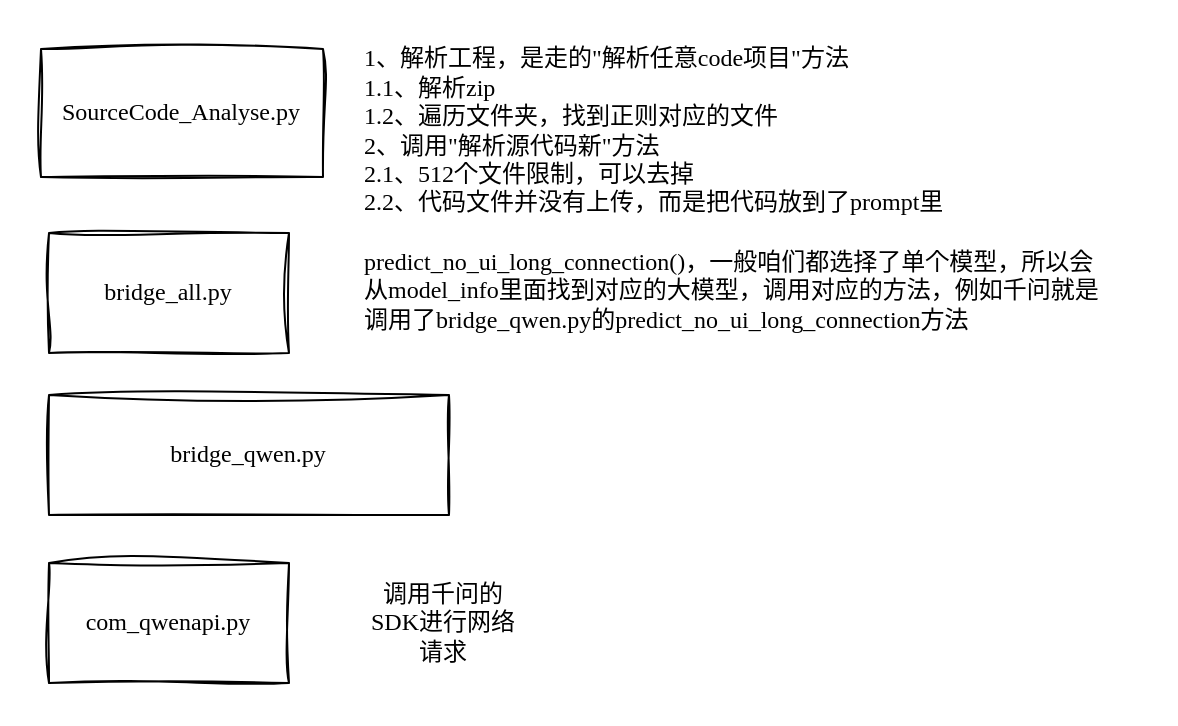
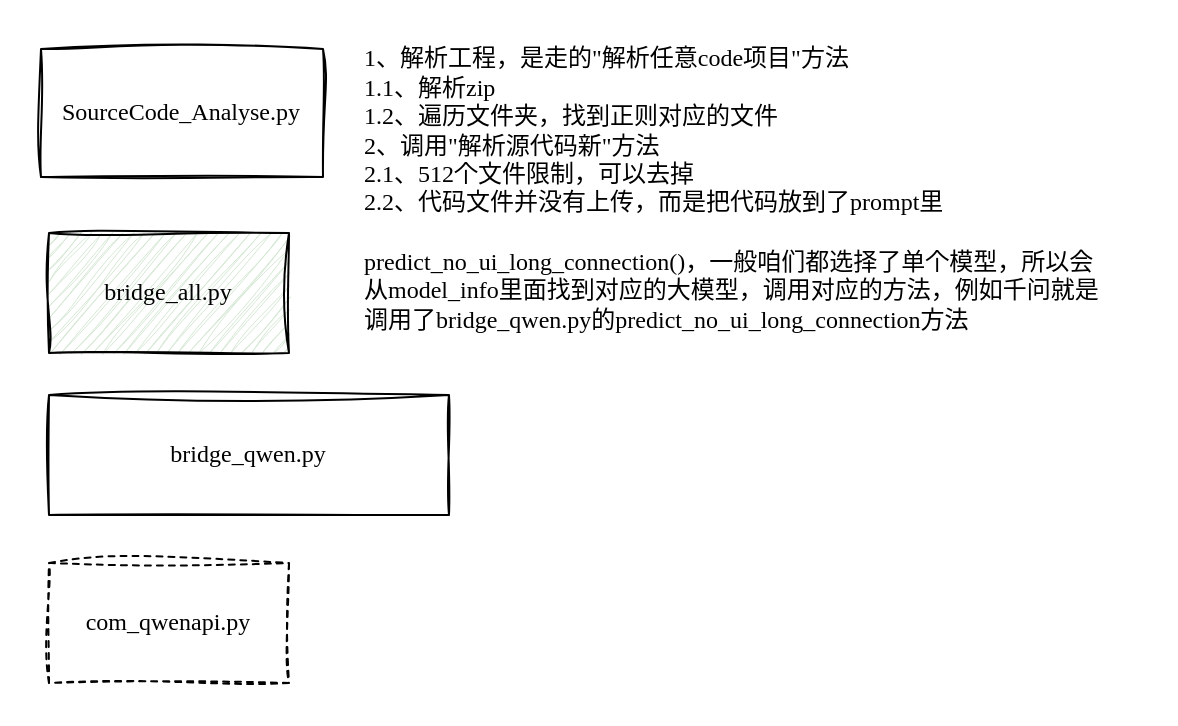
node "bridge_all.py": fillcolor #ffffff -> #d5e8d4
node "com_qwenapi.py": style solid -> dashed
node "调用千问的SDK进行网络请求": removed
